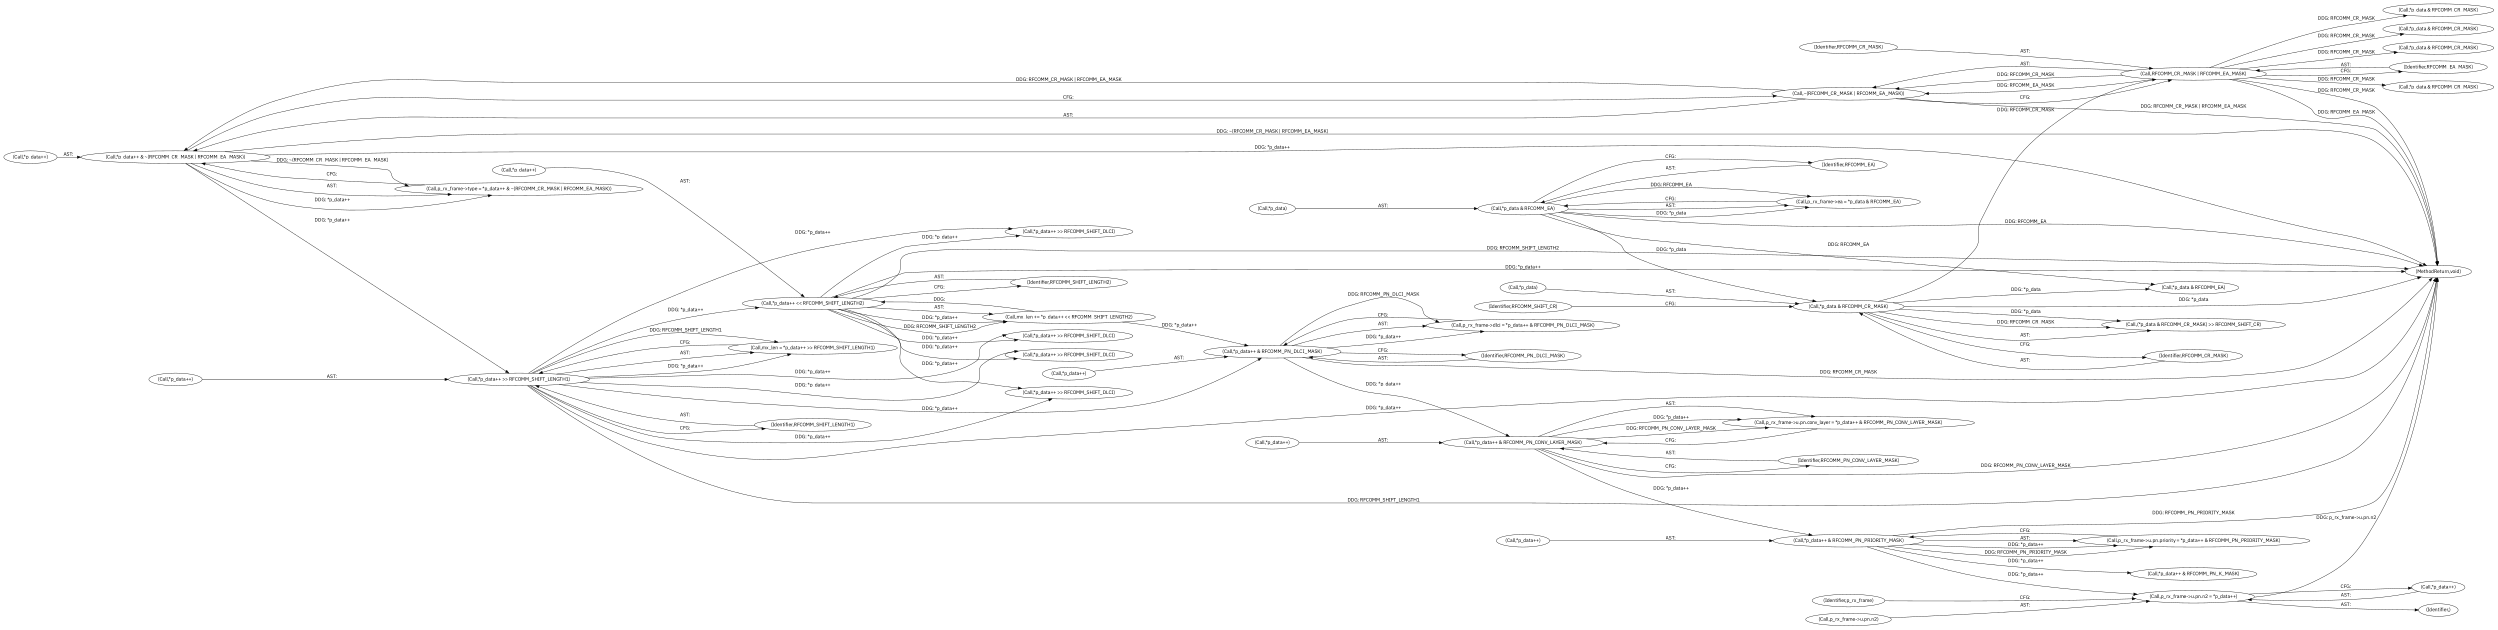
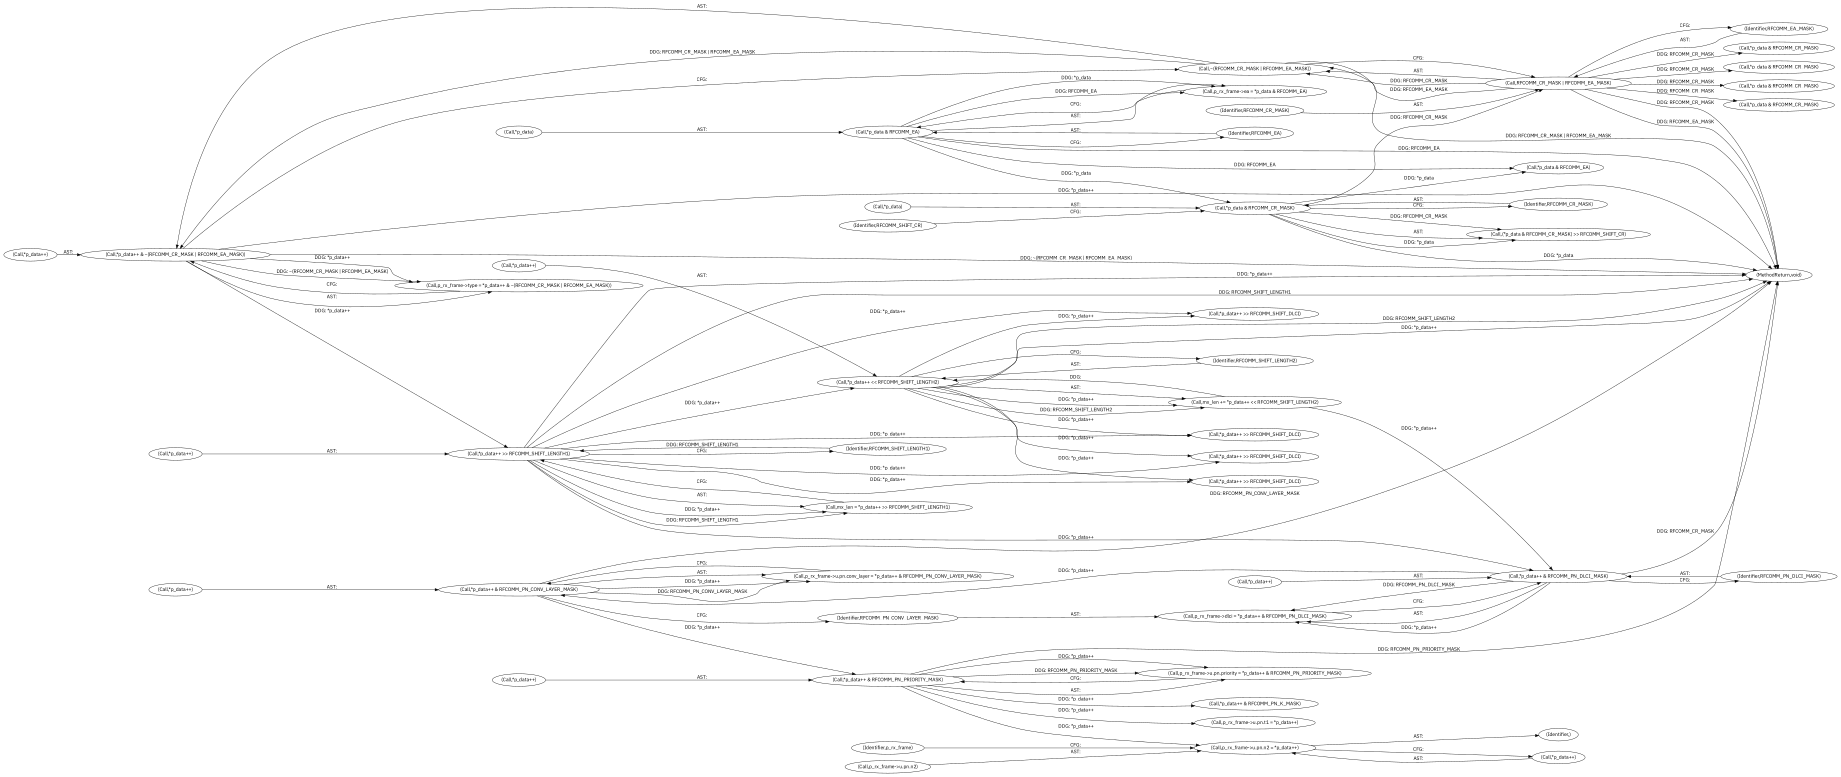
edge "(Identifier,RFCOMM_SHIFT_LENGTH1)" -> "(Call,*p_data++ >> RFCOMM_SHIFT_LENGTH1)": label "AST: " -> "DDG: RFCOMM_SHIFT_LENGTH1"
edge "(Identifier,RFCOMM_PN_CONV_LAYER_MASK)" -> "(Call,*p_data++ & RFCOMM_PN_CONV_LAYER_MASK)": now "(Identifier,RFCOMM_PN_CONV_LAYER_MASK)" -> "(Call,p_rx_frame->dlci = *p_data++ & RFCOMM_PN_DLCI_MASK)"
edge "(Call,p_rx_frame->u.pn.n2 = *p_data++)" -> "(MethodReturn,void)": removed, label "DDG: p_rx_frame->u.pn.n2"
node "(Call,p_rx_frame->u.pn.t1 = *p_data++)": added
